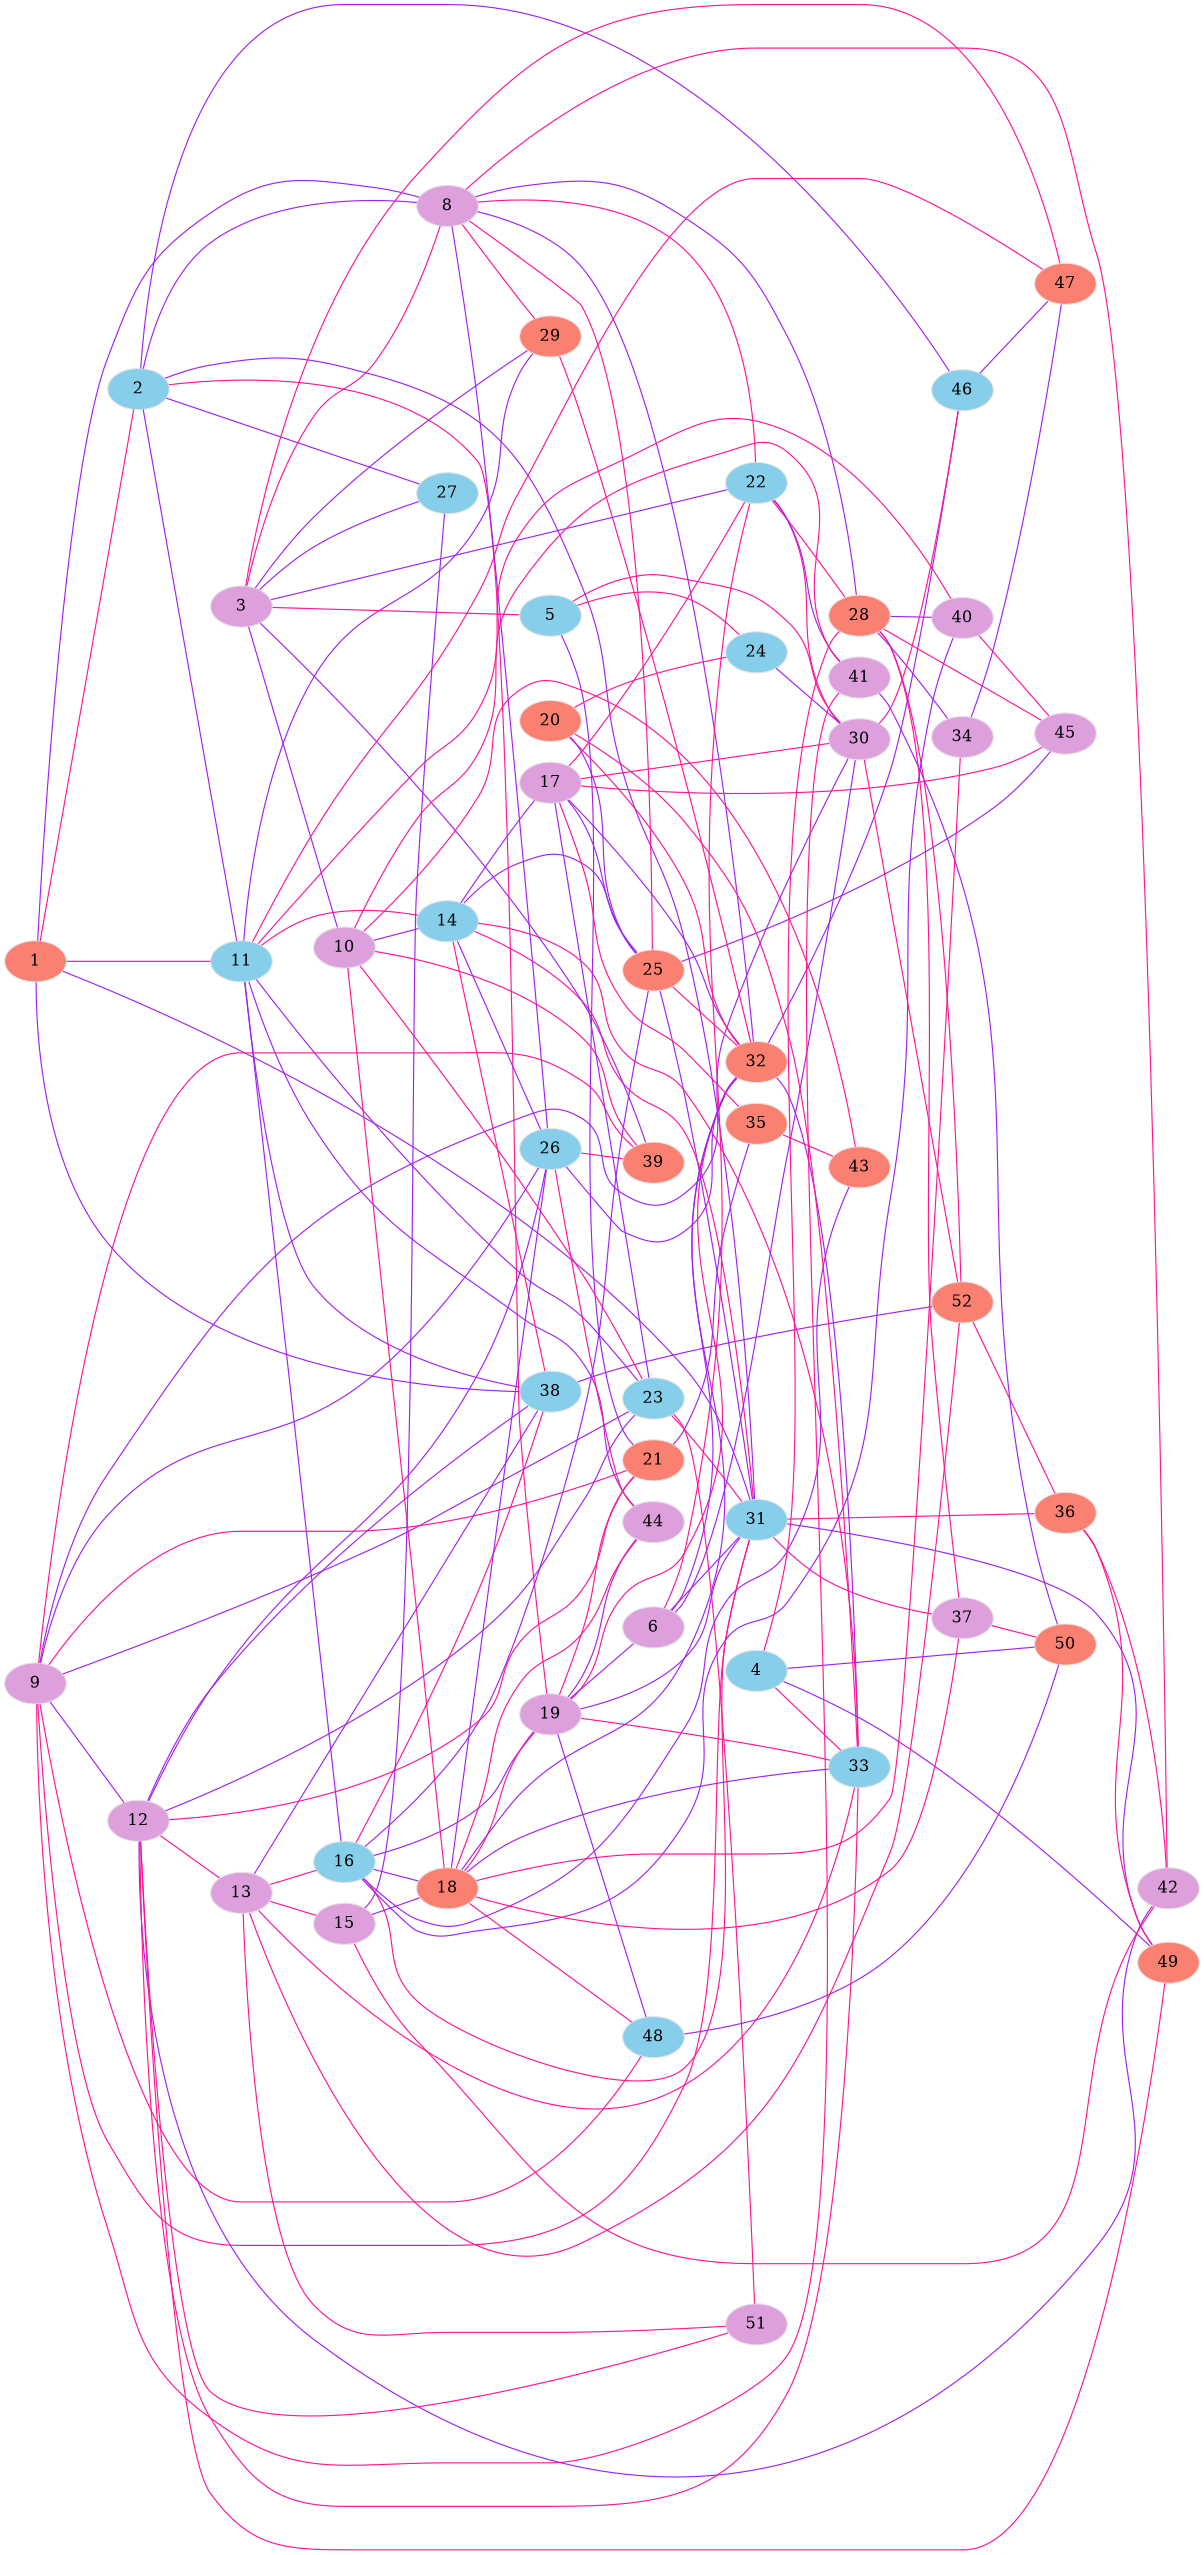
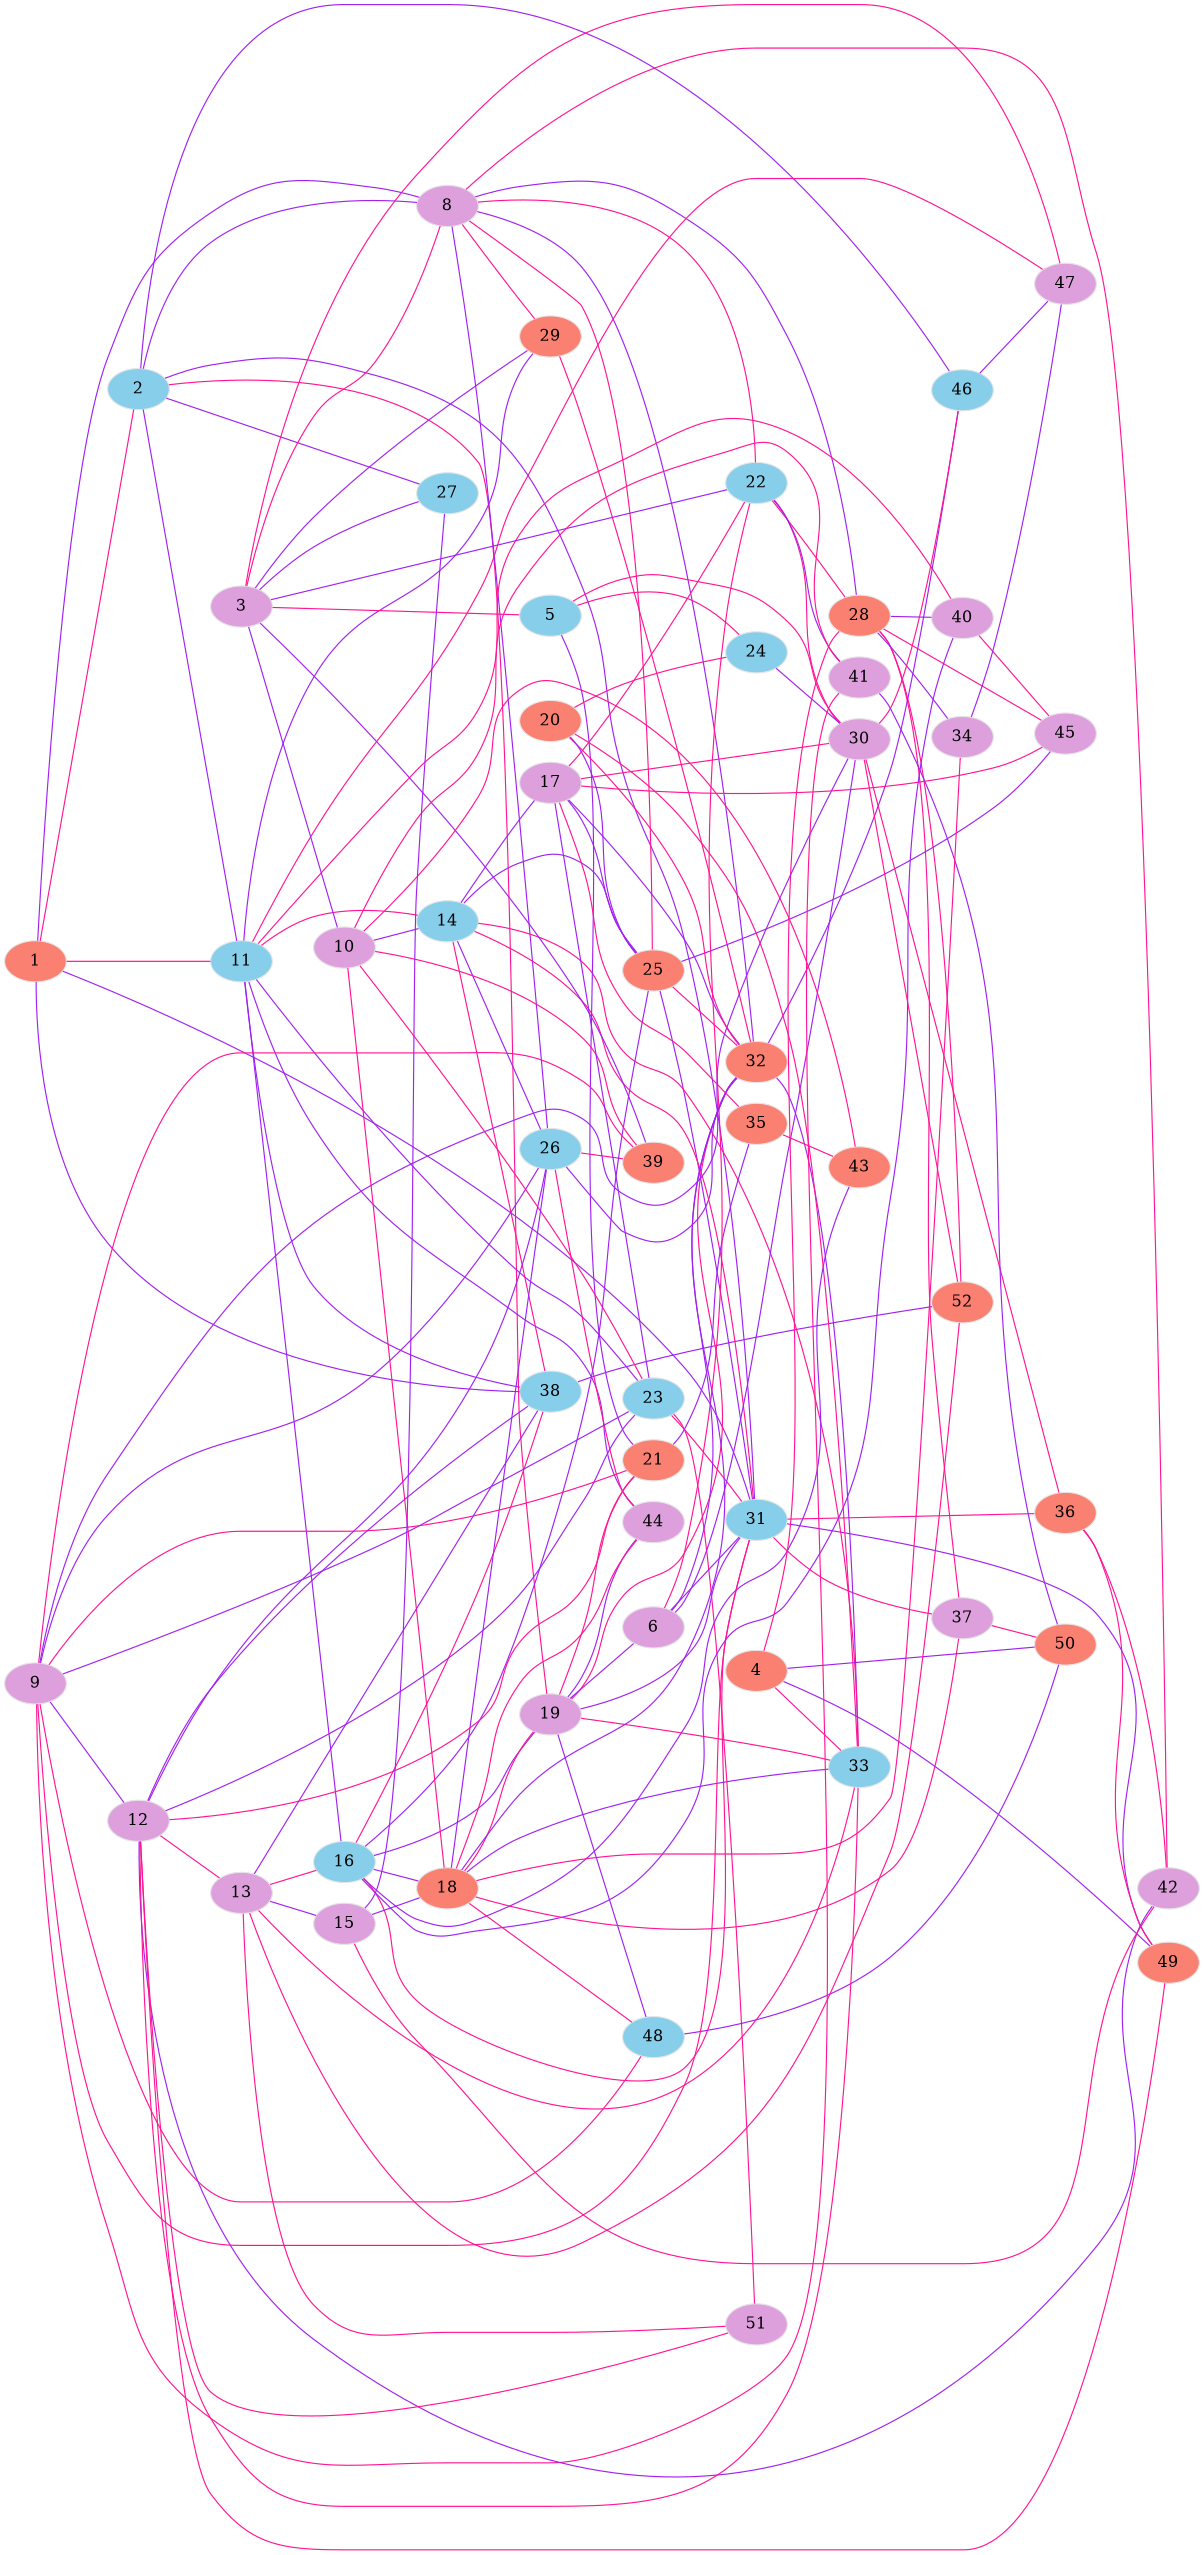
node "47": fillcolor salmon -> plum
edge "52" -- "36": now "30" -- "36"
node "4": fillcolor skyblue -> salmon
edge "13" -- "15": color deeppink -> purple
